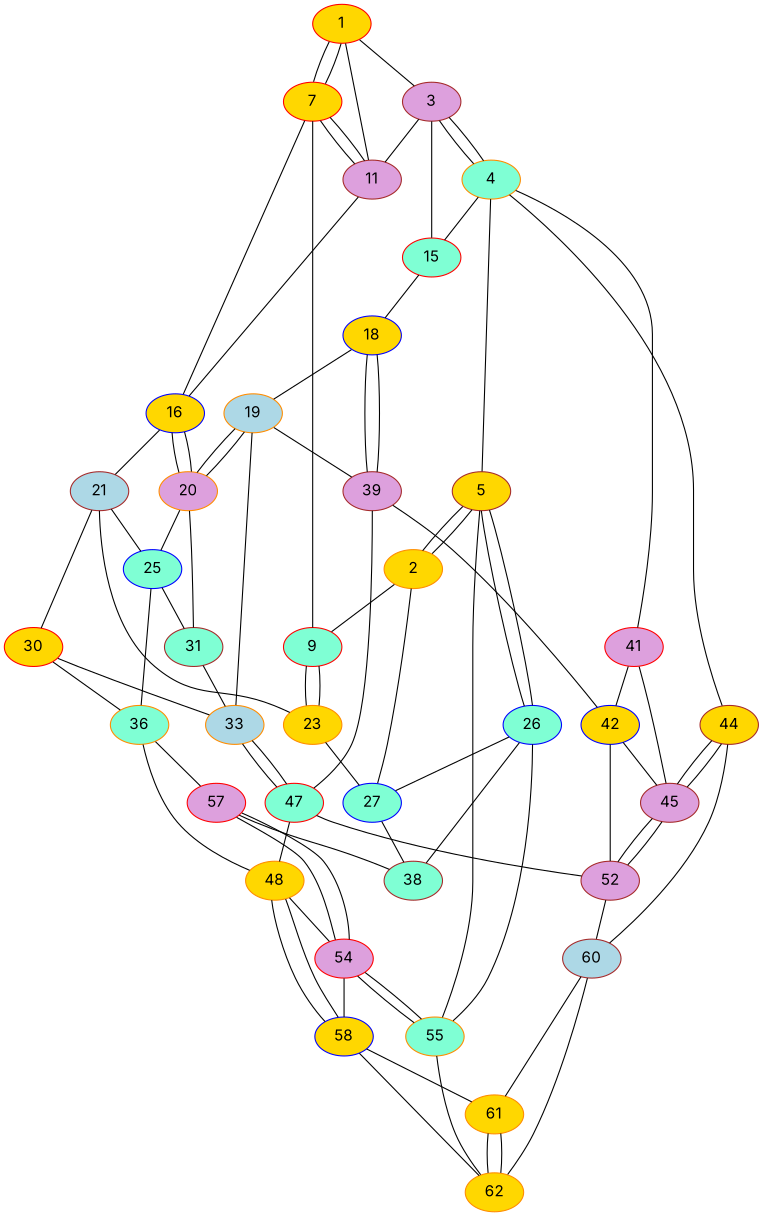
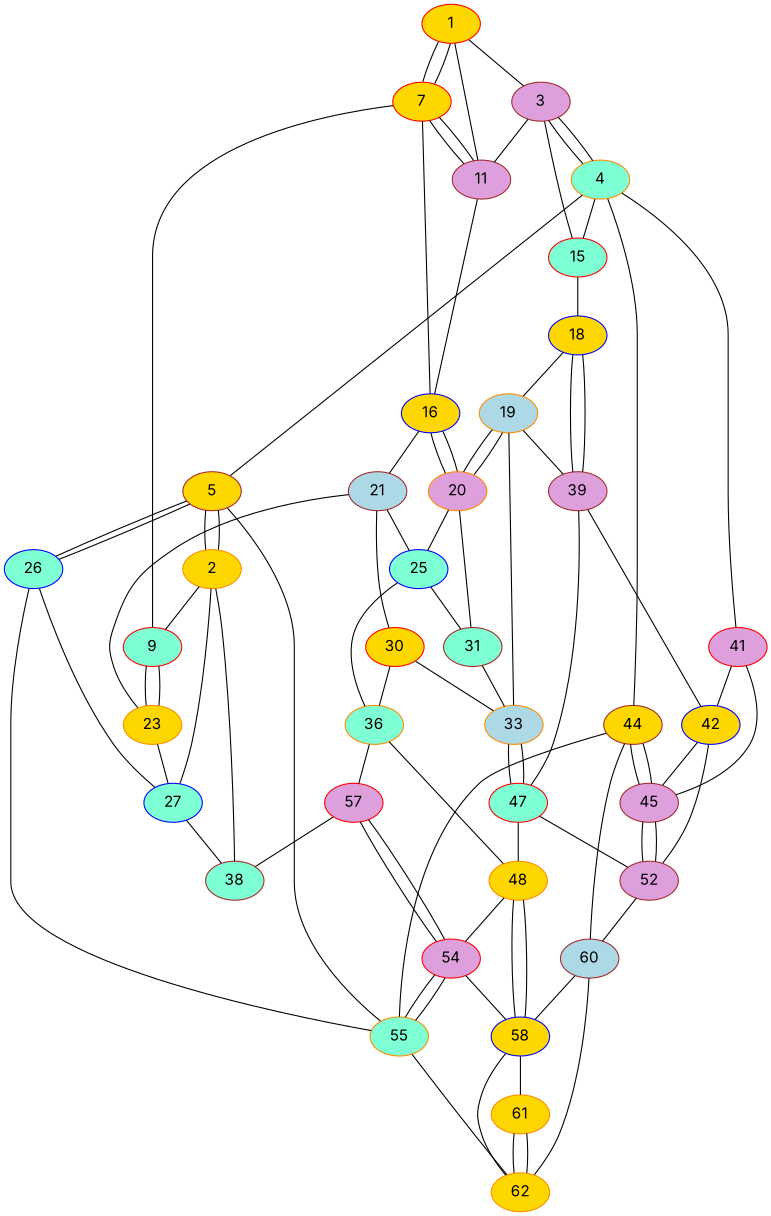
edge "26" -- "38": now "2" -- "38"
edge "44" -- "55": added
edge "60" -- "61": now "60" -- "58"
